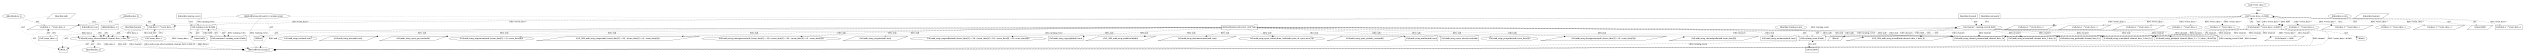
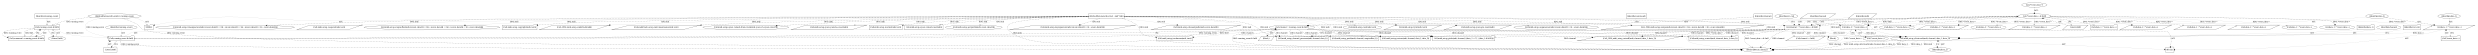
edge "(MethodParameterIn,struct _mdi *mdi)" -> "(Call,midi_setup_control(mdi, channel, data_1, data_2))": now "(MethodParameterIn,struct _mdi *mdi)" -> "(Call,channel = *event_data++ & 0x0f)"
edge "(Call,channel = running_event & 0x0f)" -> "(Call,channel == 0x0f)": now "(Call,channel = running_event & 0x0f)" -> "(Call,midi_setup_trackname(mdi, text))"
node "(Call,midi_setup_instrumentname(mdi, text))": label "(Call,midi_setup_instrumentname(mdi, text))" -> "(Call,endoftrack_setup_instrumentname(mdi, text))"
node "(Call,midi_setup_patch(mdi, channel, data_1))": label "(Call,midi_setup_patch(mdi, channel, data_1))" -> "(Call,midi_setup_patch(mdi, channel, smpteoffset_1))"
